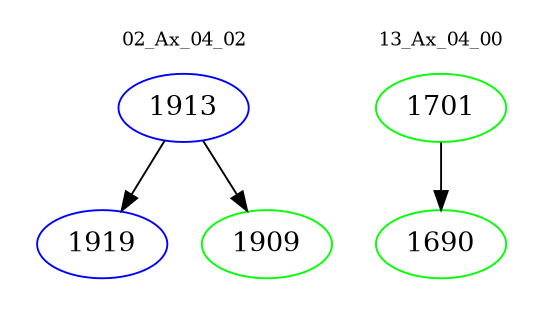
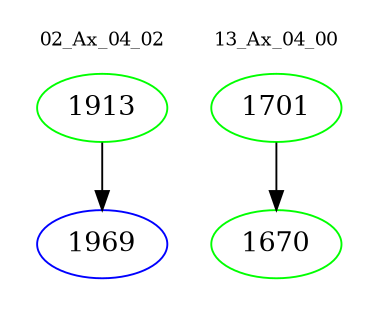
node "1913": color blue -> green
node "1919": label "1919" -> "1969"
node "1909": removed
node "1690": label "1690" -> "1670"
